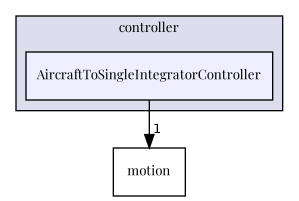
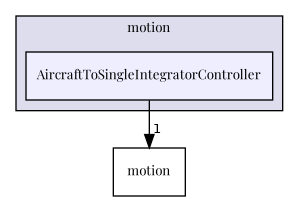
cluster "controller": label "controller" -> "motion"
